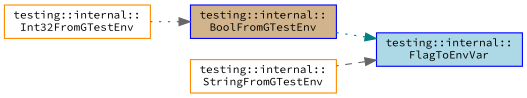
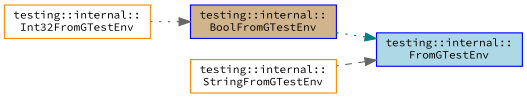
node "testing::internal:: FlagToEnvVar": label "testing::internal:: FlagToEnvVar" -> "testing::internal:: FromGTestEnv"
